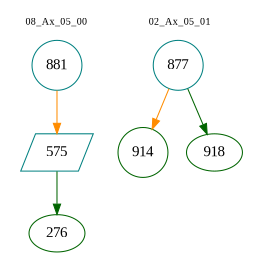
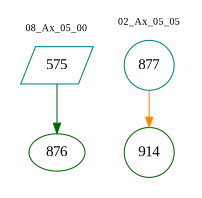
cluster "02_Ax_05_01": label "02_Ax_05_01" -> "02_Ax_05_05"
node "881": removed
node "918": removed
node "276": label "276" -> "876"
